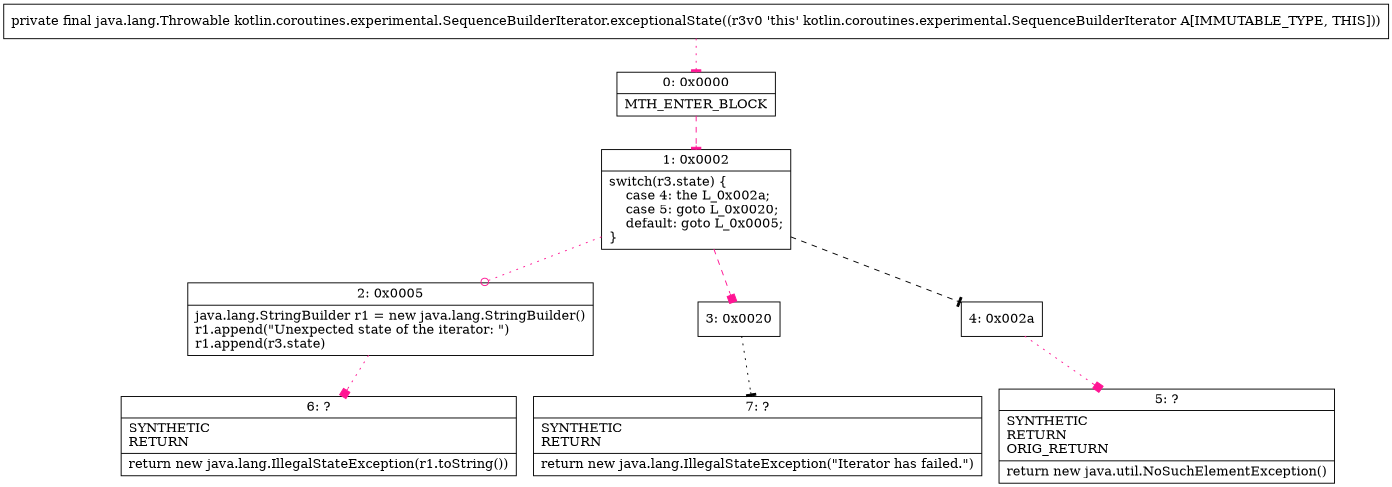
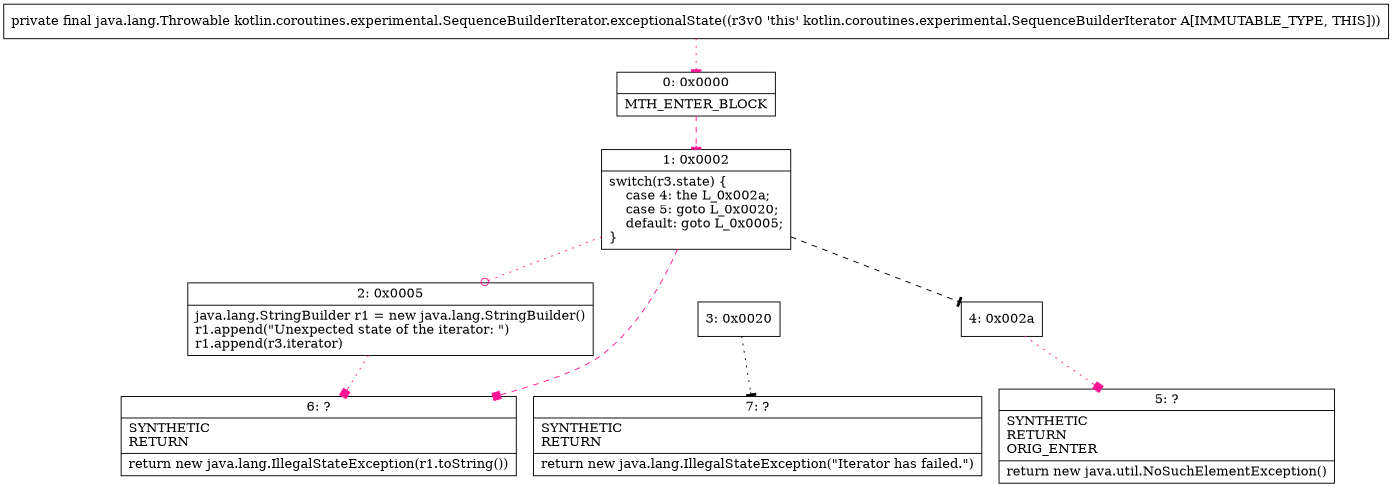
edge "1: 0x0002" -> "3: 0x0020": now "1: 0x0002" -> "6: ?"
node "2: 0x0005": text "r1.append(r3.state)" -> "r1.append(r3.iterator)"
node "5: ?": text "ORIG_RETURN" -> "ORIG_ENTER"
